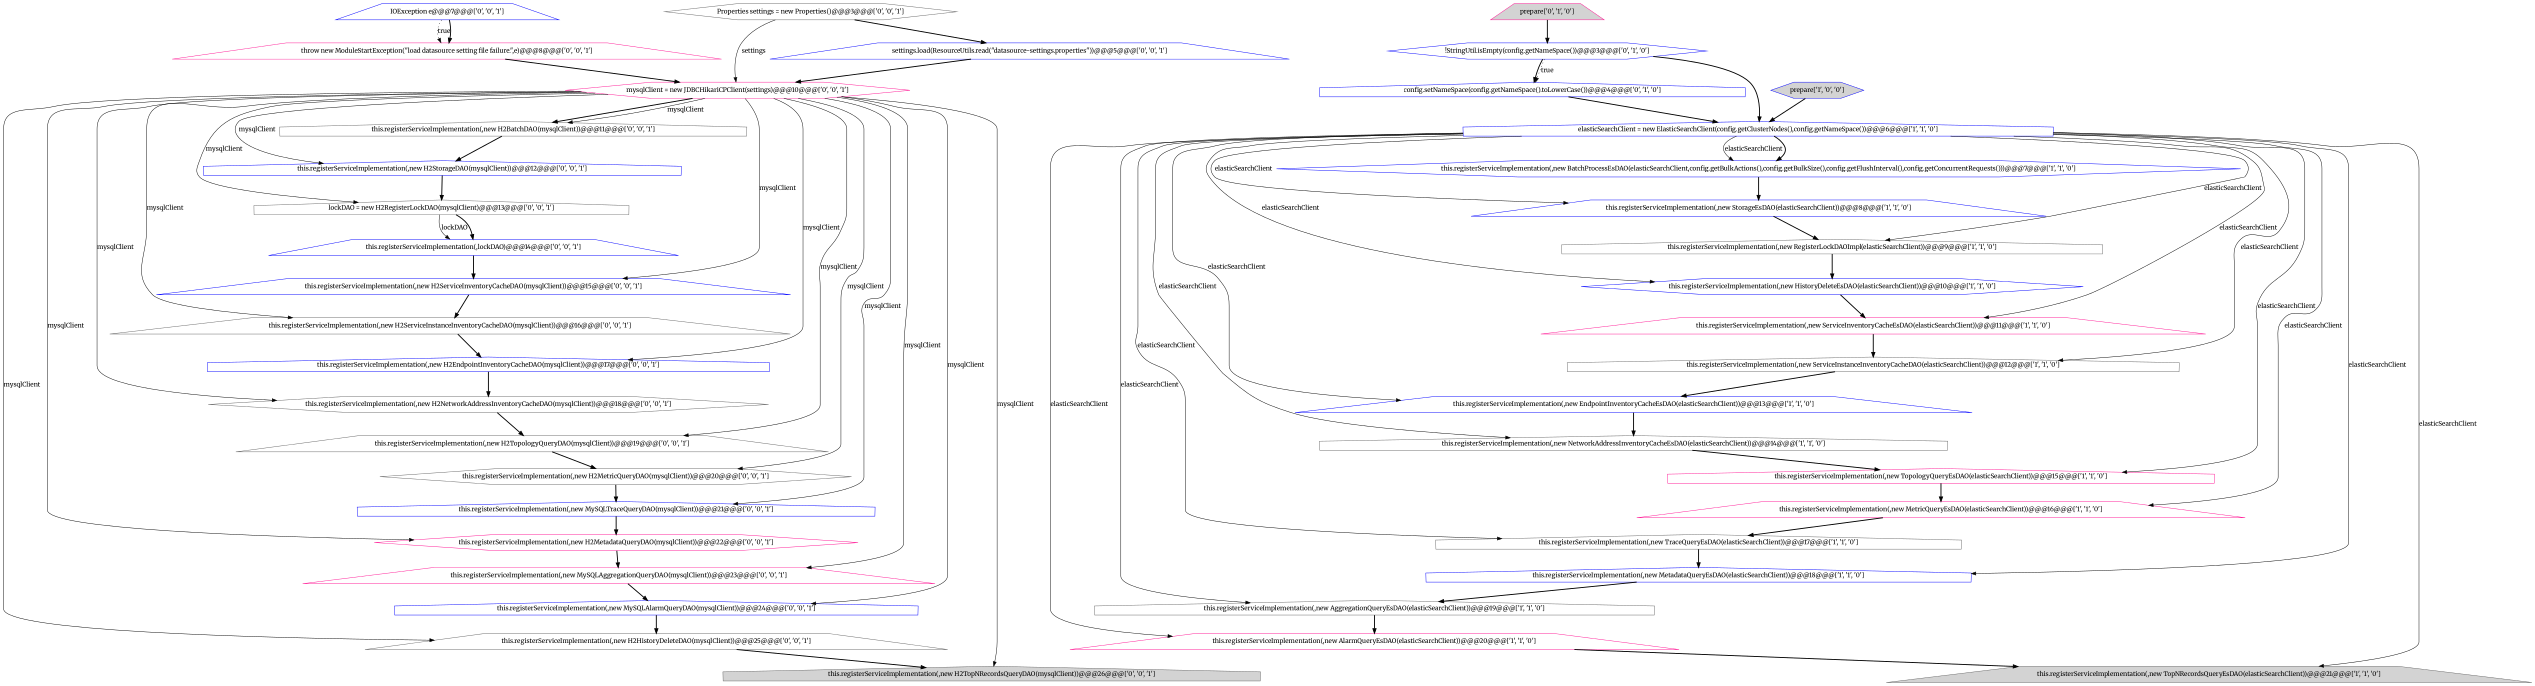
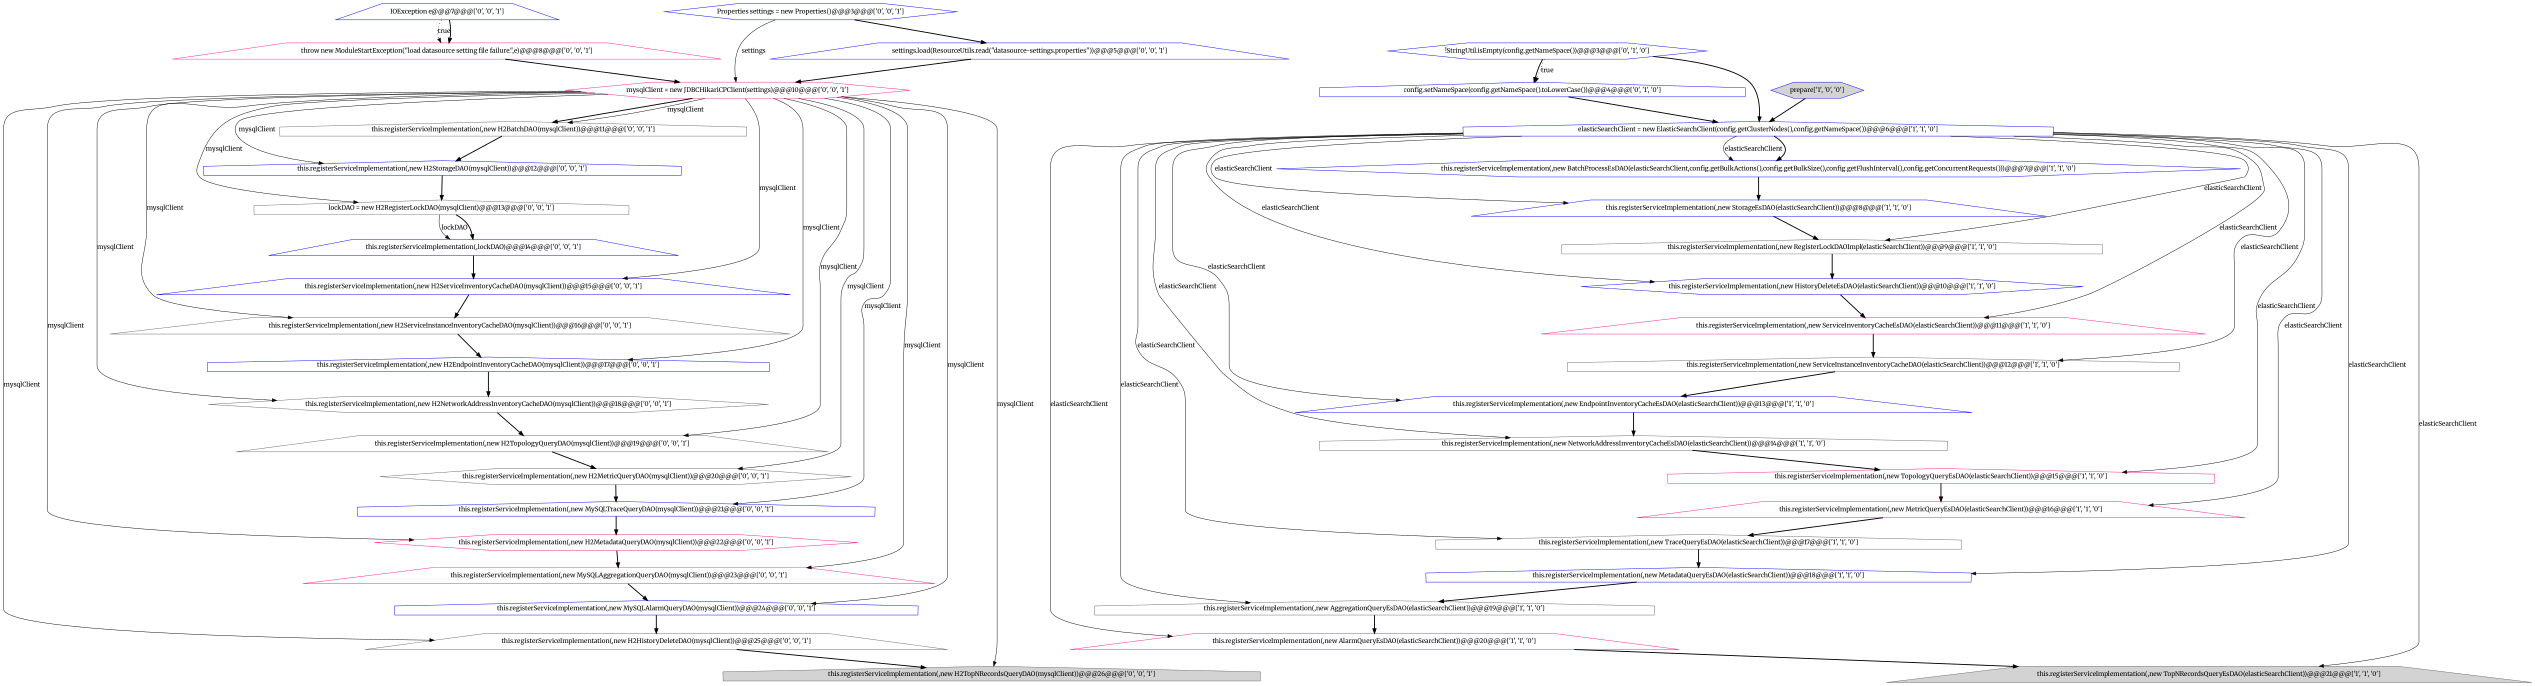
node "Properties settings = new Properties()@@@3@@@['0', '0', '1']": color gray40 -> blue
node "prepare['0', '1', '0']": removed
